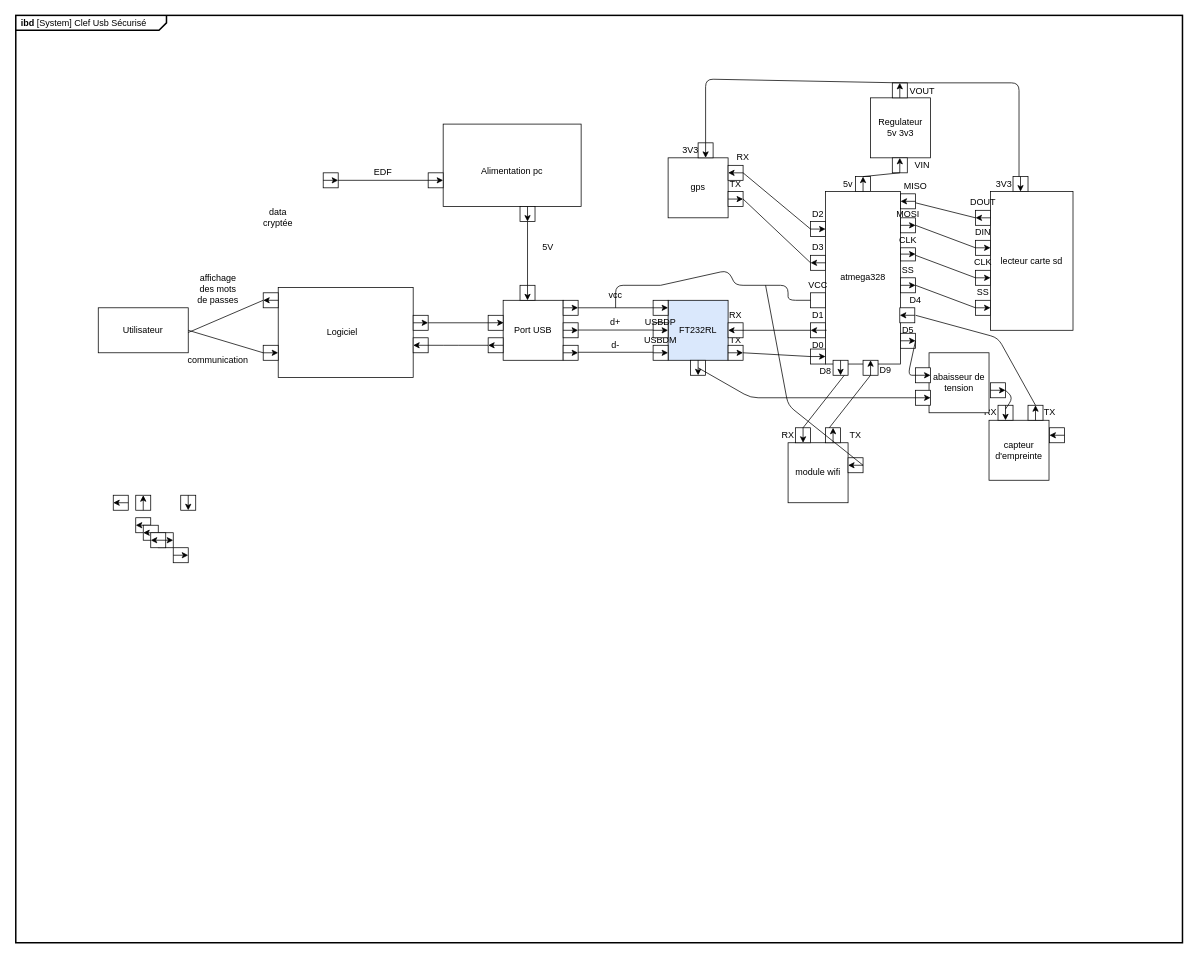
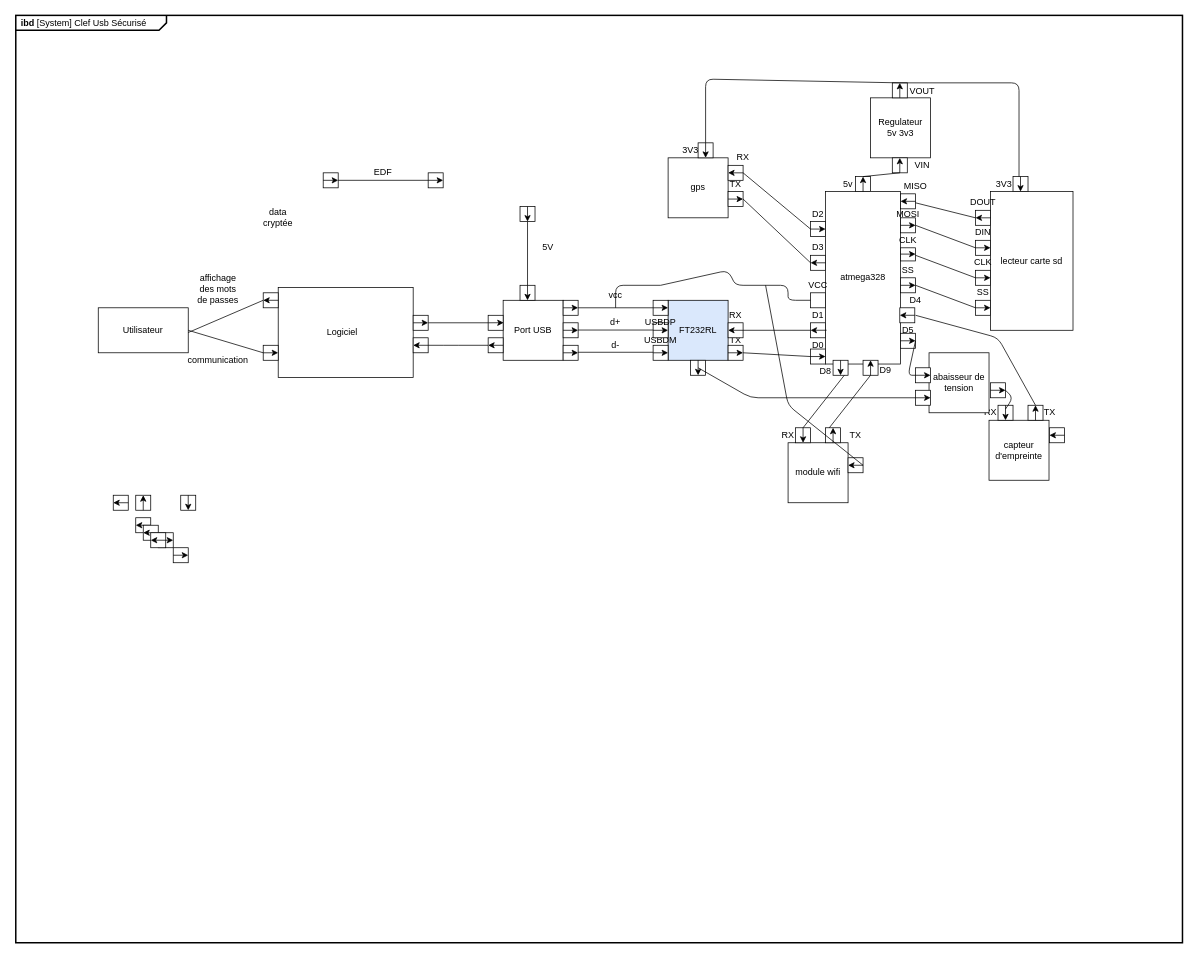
node "Alimentation pc": removed
